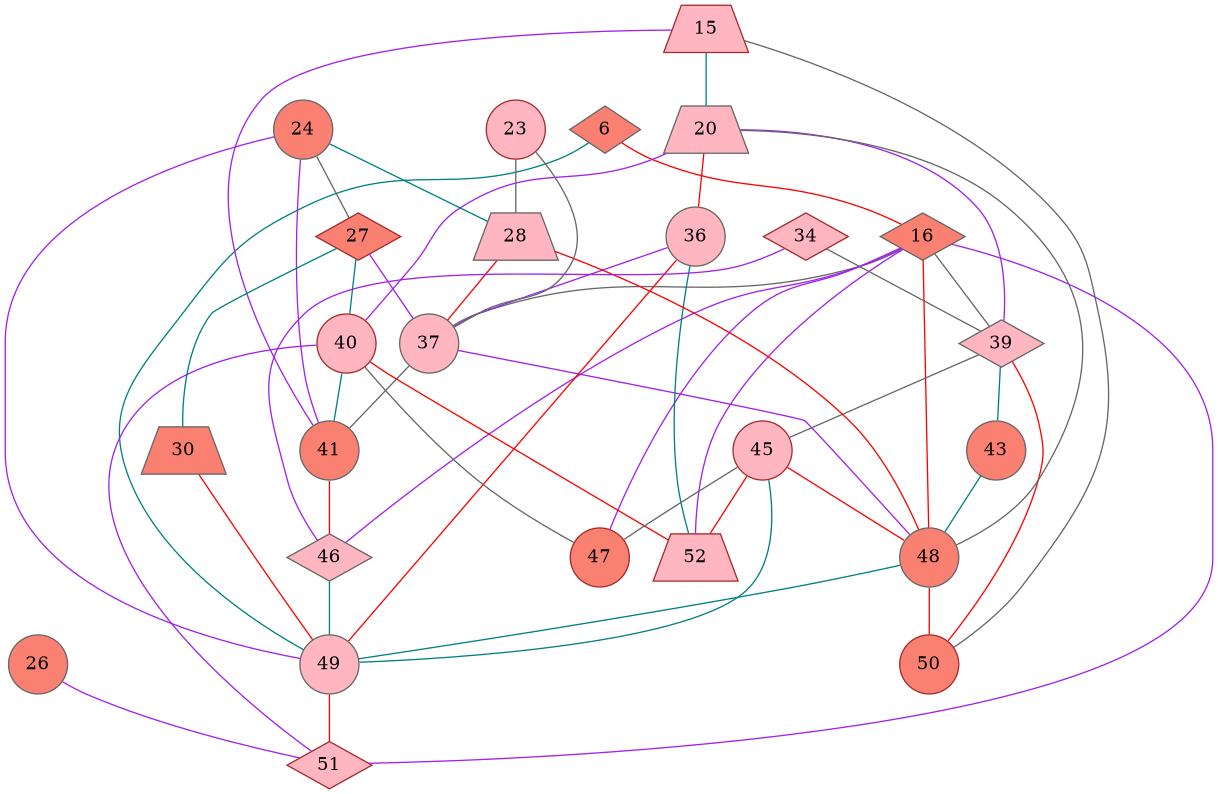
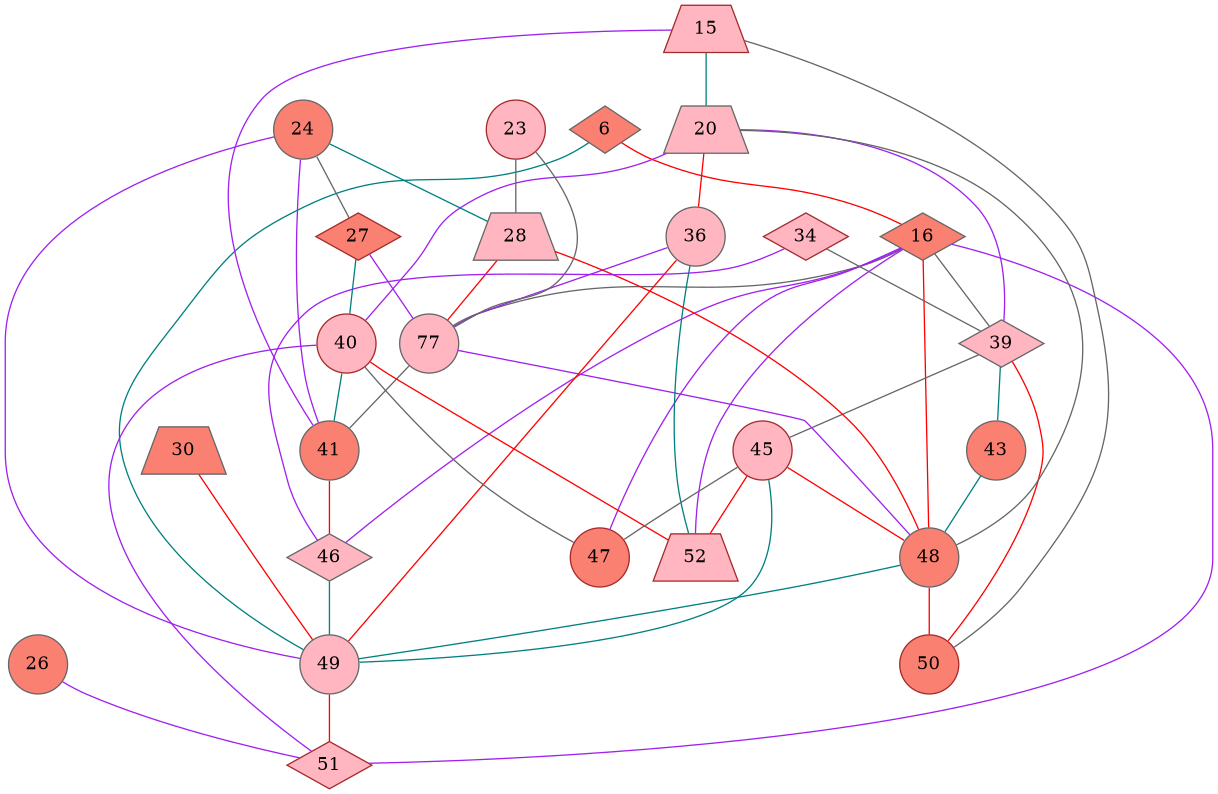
edge "27" -- "30": removed
node "37": label "37" -> "77"
